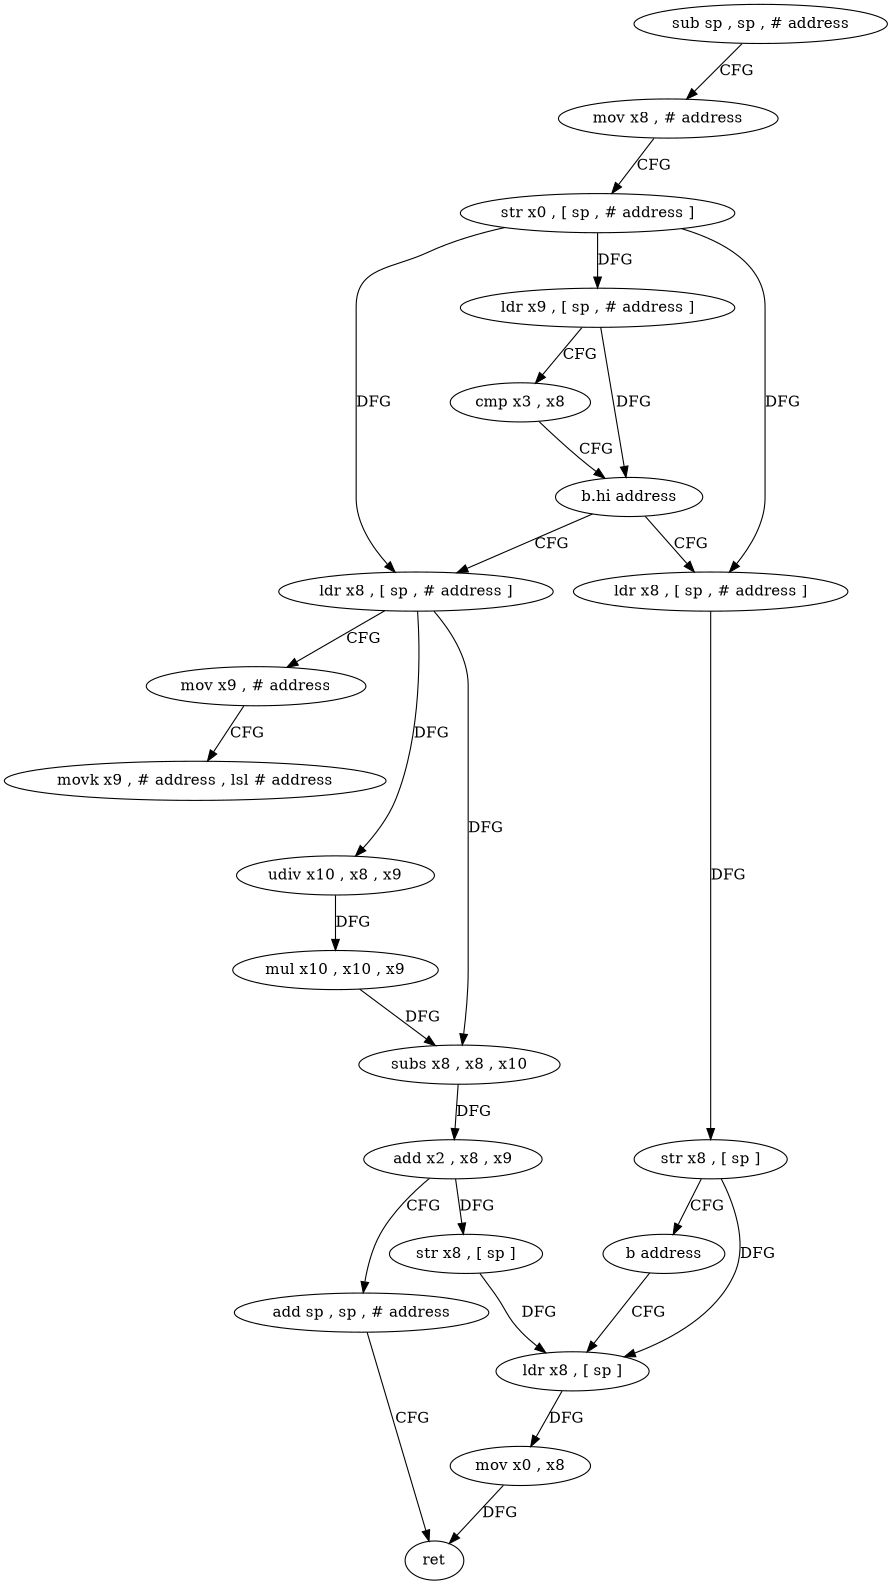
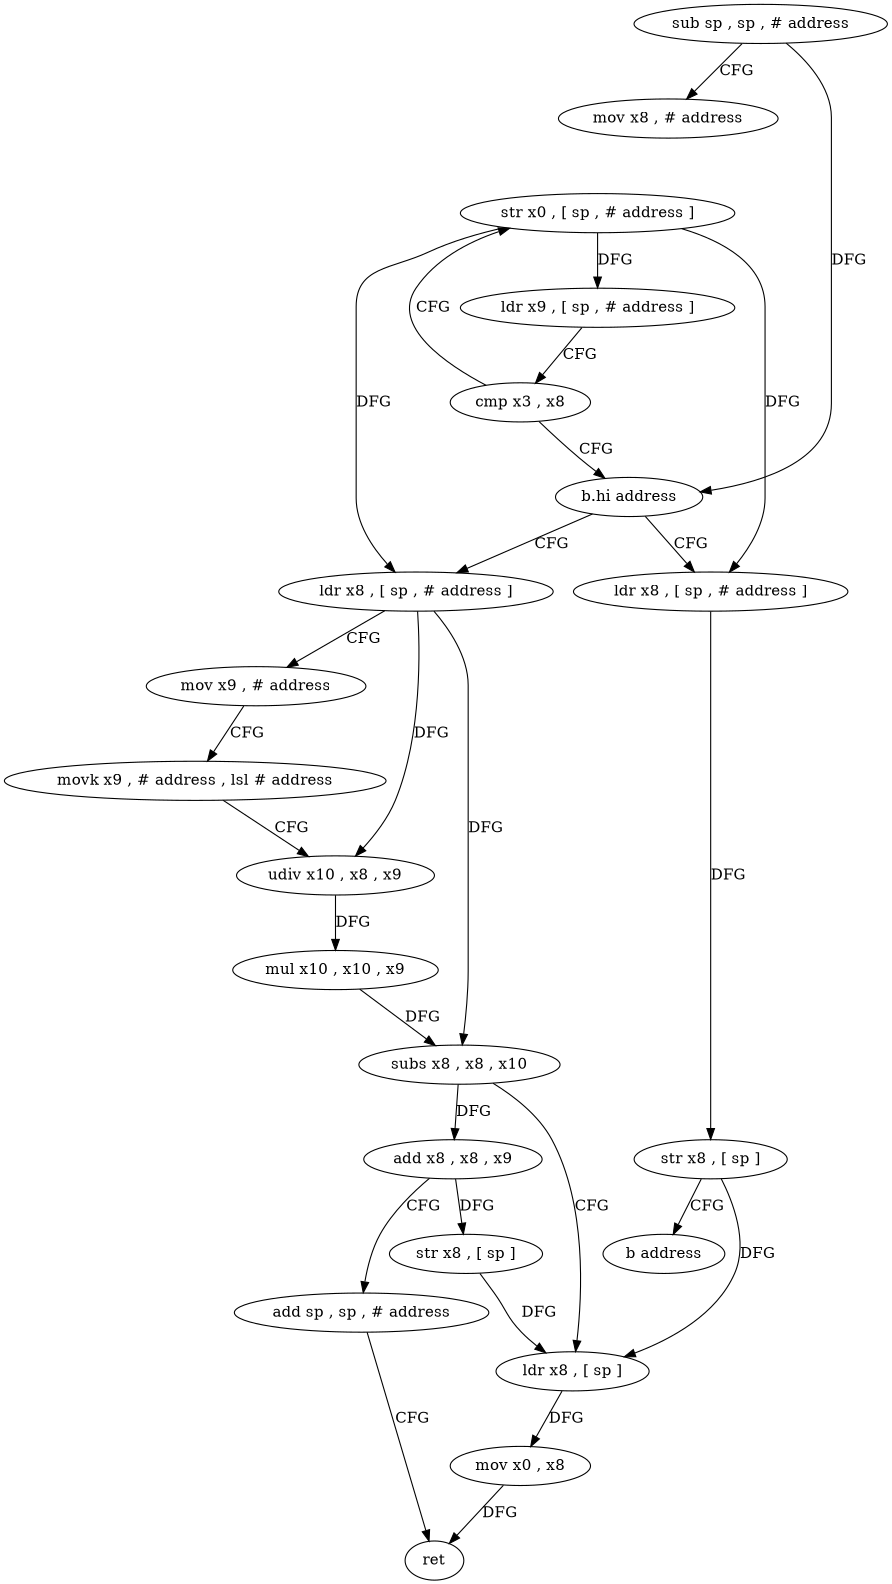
edge "mov x8 , # address" -> "str x0 , [ sp , # address ]": now "cmp x3 , x8" -> "str x0 , [ sp , # address ]"
edge "ldr x9 , [ sp , # address ]" -> "b.hi address": now "sub sp , sp , # address" -> "b.hi address"
edge "movk x9 , # address , lsl # address" -> "udiv x10 , x8 , x9": added, label "CFG"
node "add x2 , x8 , x9": label "add x2 , x8 , x9" -> "add x8 , x8 , x9"
edge "b address" -> "ldr x8 , [ sp ]": now "subs x8 , x8 , x10" -> "ldr x8 , [ sp ]"
